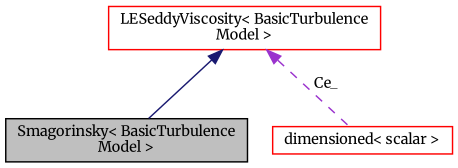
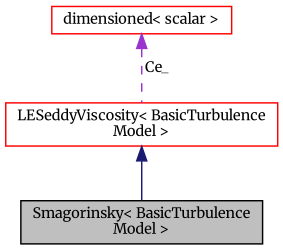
edge "dimensioned< scalar >" -> "LESeddyViscosity< BasicTurbulence Model >": reversed
